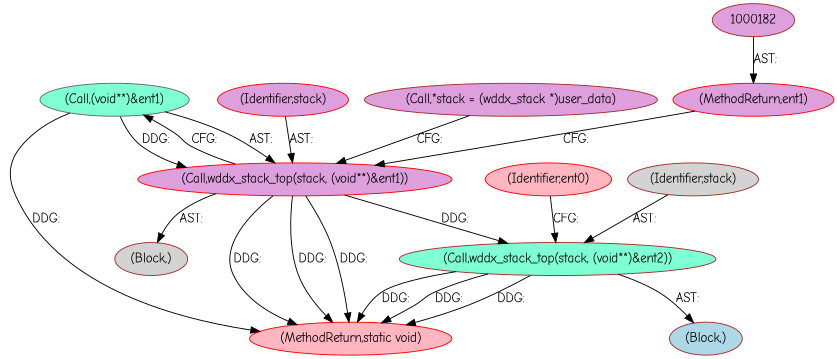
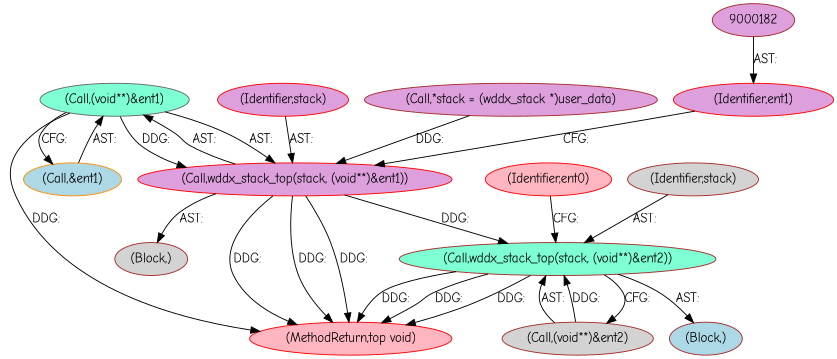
node "1000182": label "1000182" -> "9000182"
node "(MethodReturn,ent1)": label "(MethodReturn,ent1)" -> "(Identifier,ent1)"
edge "(Call,wddx_stack_top(stack, (void**)&ent1))" -> "(Call,(void**)&ent1)": label "CFG: " -> "AST: "
edge "(Call,*stack = (wddx_stack *)user_data)" -> "(Call,wddx_stack_top(stack, (void**)&ent1))": label "CFG: " -> "DDG: "
node "(Call,&ent1)": added
node "(MethodReturn,static void)": label "(MethodReturn,static void)" -> "(MethodReturn,top void)"
node "(Call,(void**)&ent2)": added
